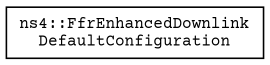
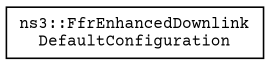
node "ns4::FfrEnhancedDownlink DefaultConfiguration": label "ns4::FfrEnhancedDownlink DefaultConfiguration" -> "ns3::FfrEnhancedDownlink DefaultConfiguration"
